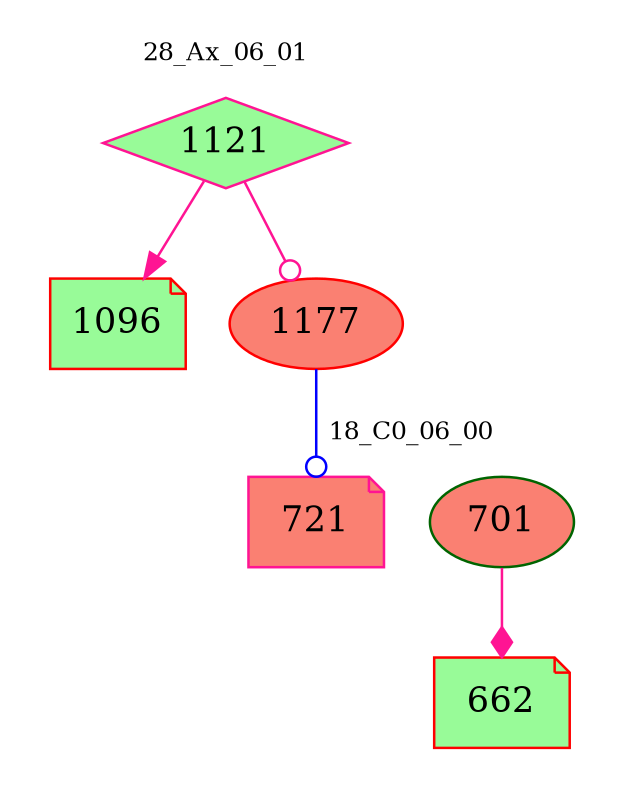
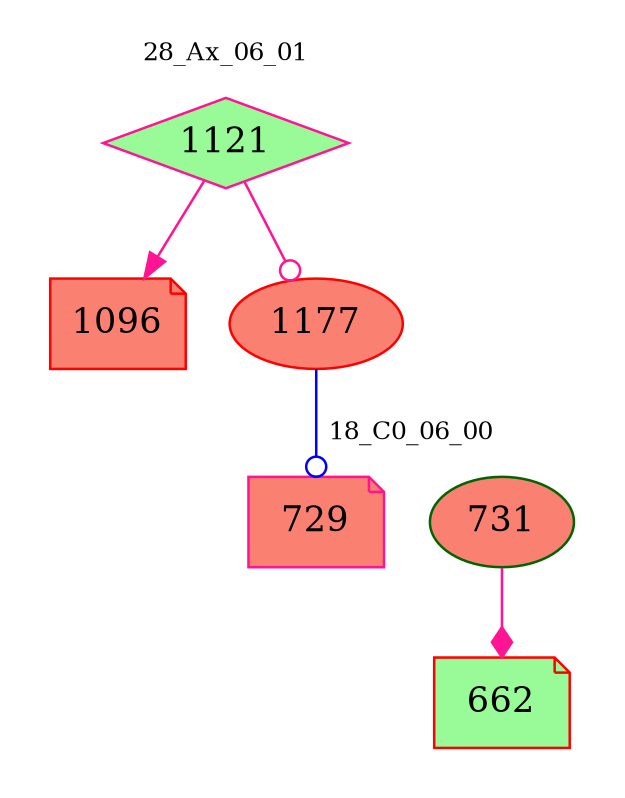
node "1096": fillcolor palegreen -> salmon
node "721": label "721" -> "729"
node "701": label "701" -> "731"
